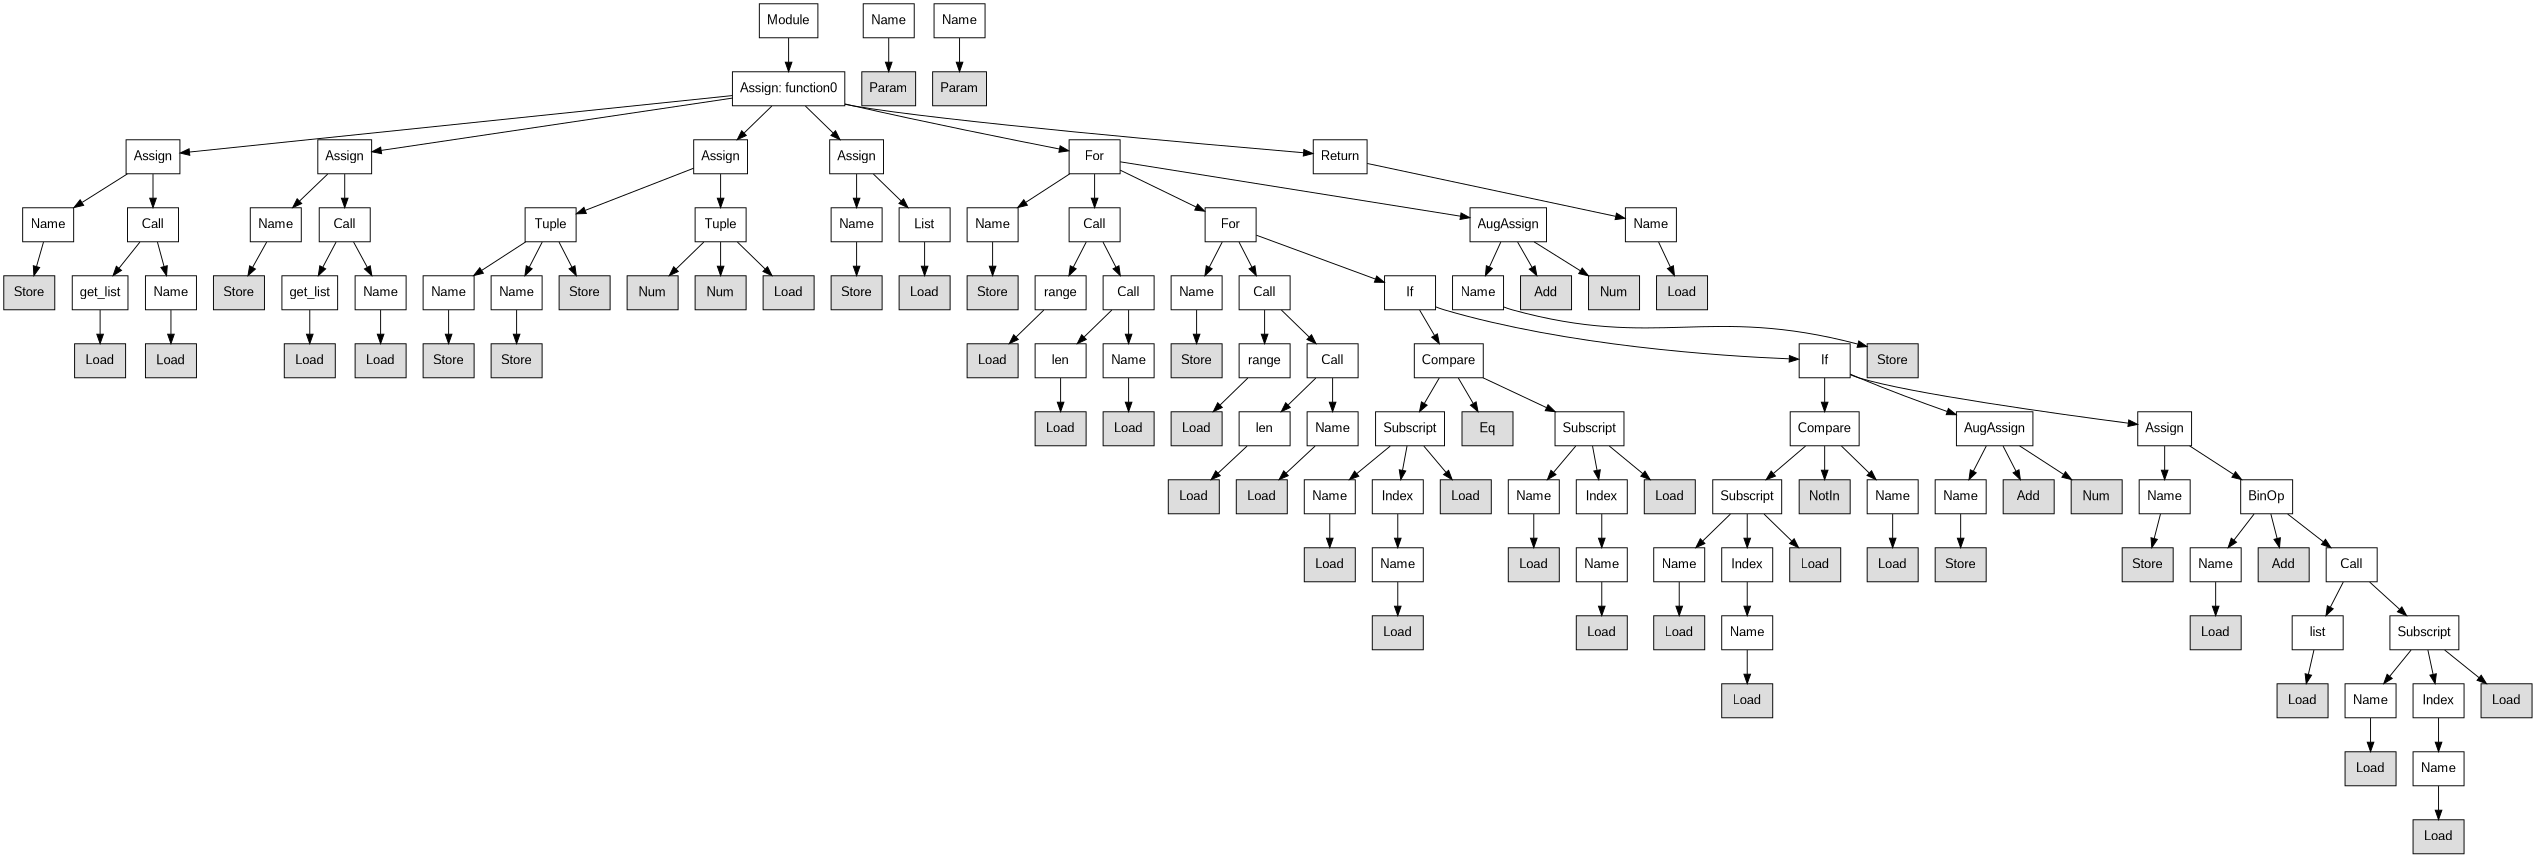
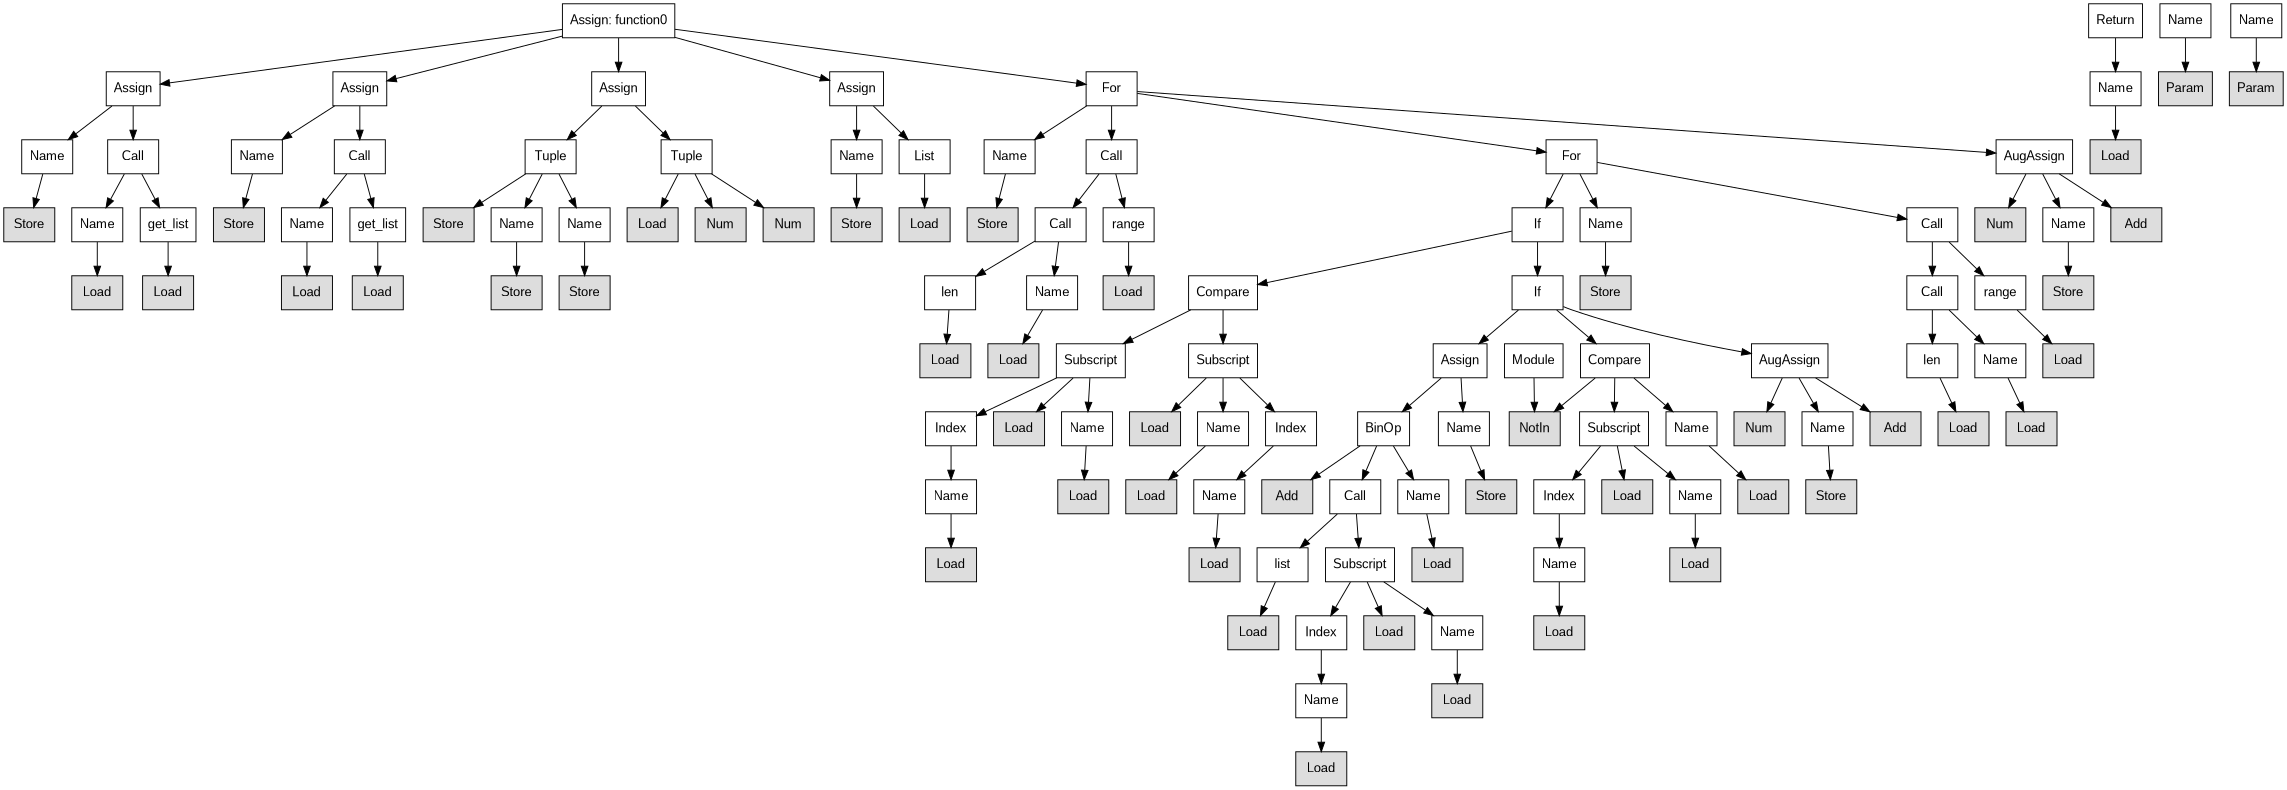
edge "Module" -> "Assign: function0": now "Module" -> "NotIn"
edge "Assign: function0" -> "Return": removed
node "Eq": removed
